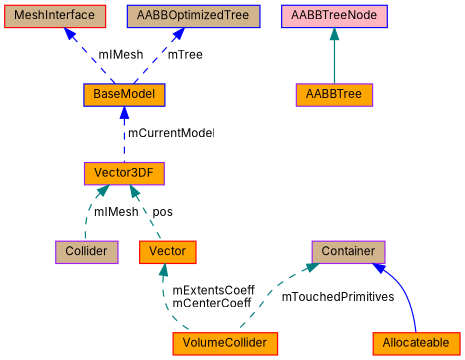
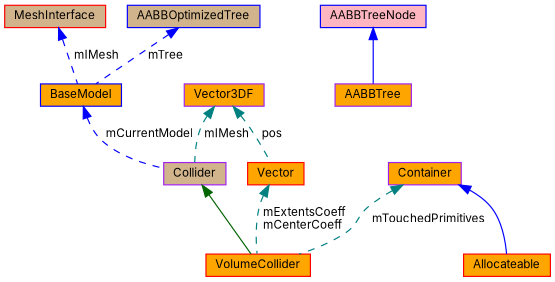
edge "AABBTree" -> "AABBTreeNode": color teal -> blue
edge "Vector3DF" -> "BaseModel": now "Collider" -> "BaseModel"
edge "VolumeCollider" -> "Collider": added
node "Container": fillcolor tan -> orange
